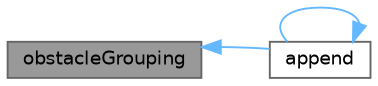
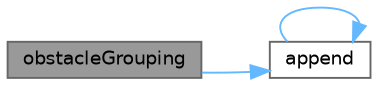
edge "append" -> "obstacleGrouping": reversed
